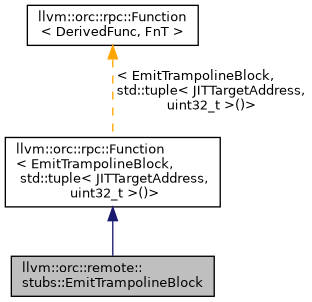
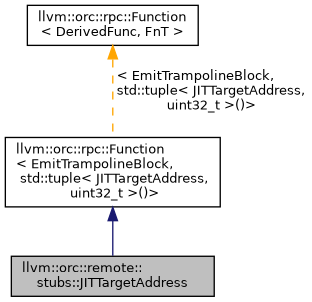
node "llvm::orc::remote:: stubs::EmitTrampolineBlock": label "llvm::orc::remote:: stubs::EmitTrampolineBlock" -> "llvm::orc::remote:: stubs::JITTargetAddress"
